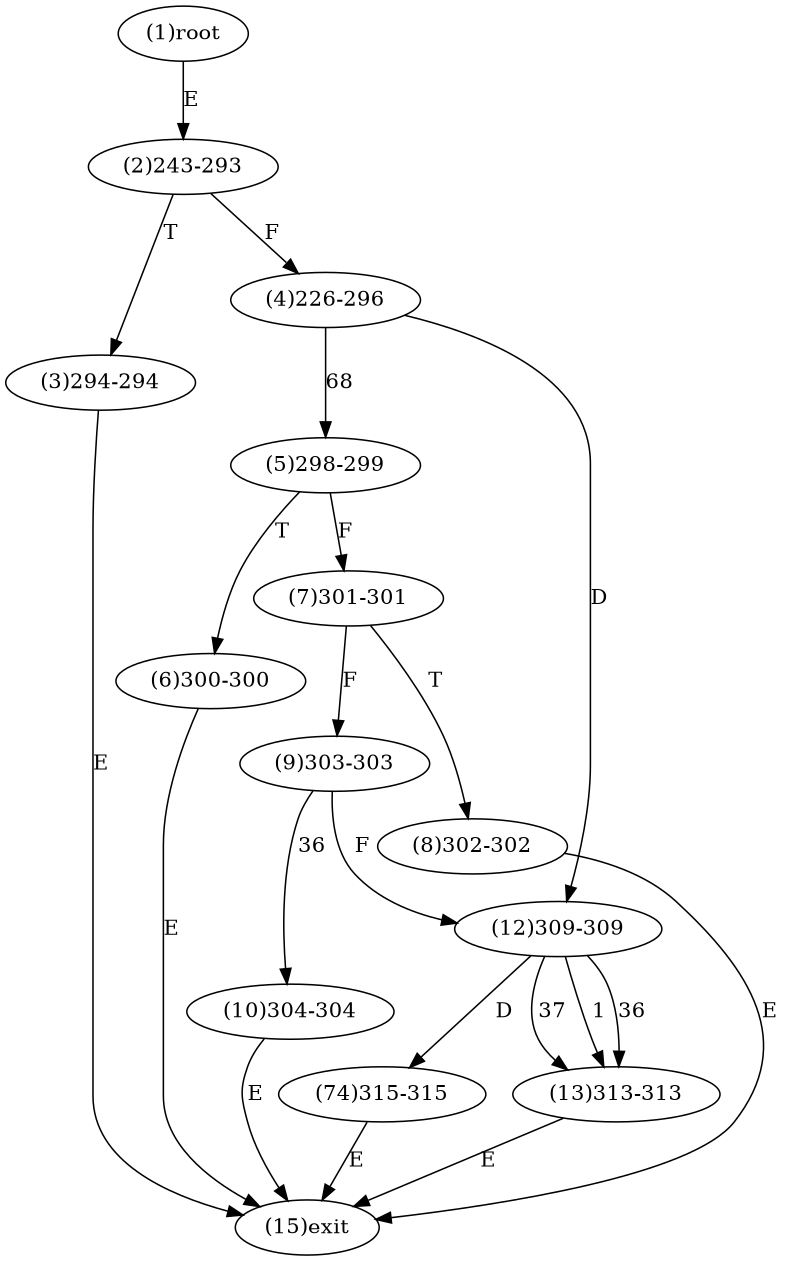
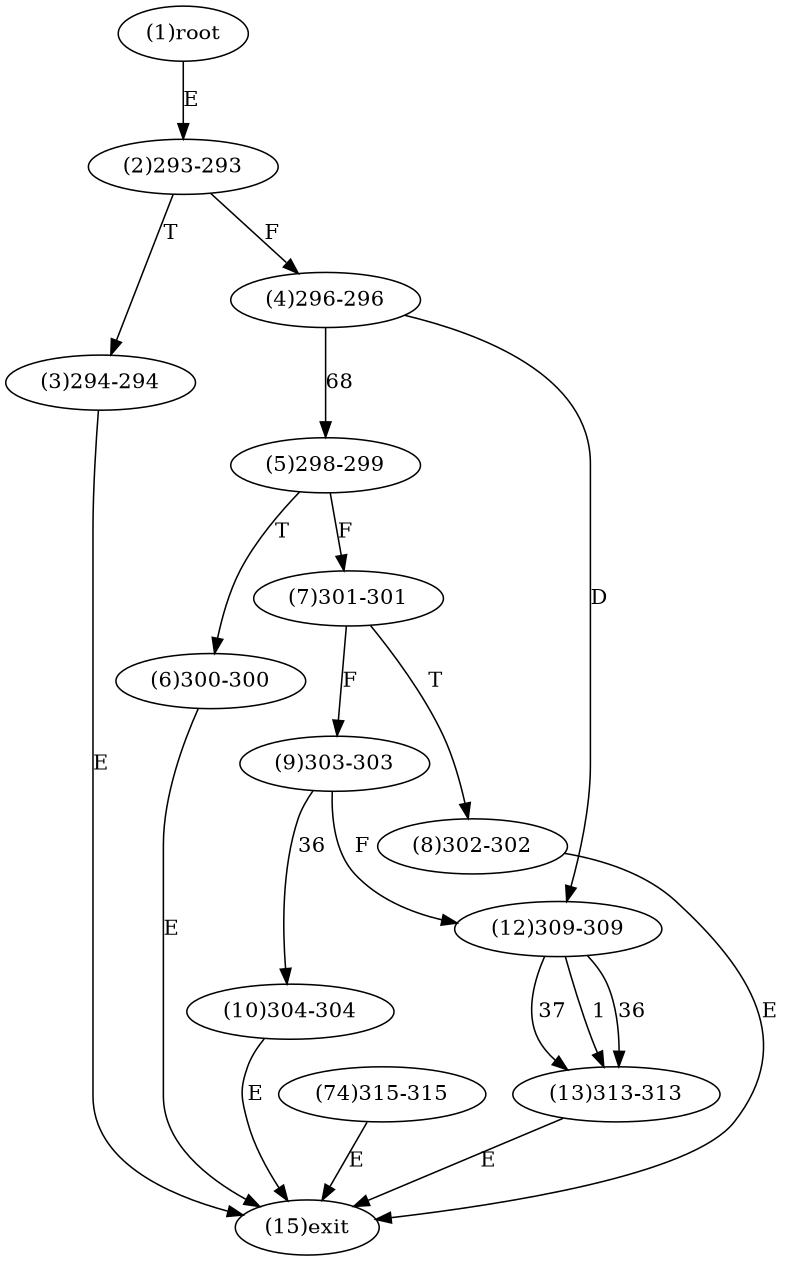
node "(2)243-293": label "(2)243-293" -> "(2)293-293"
node "(4)226-296": label "(4)226-296" -> "(4)296-296"
edge "(12)309-309" -> "(74)315-315": removed, label "D"
